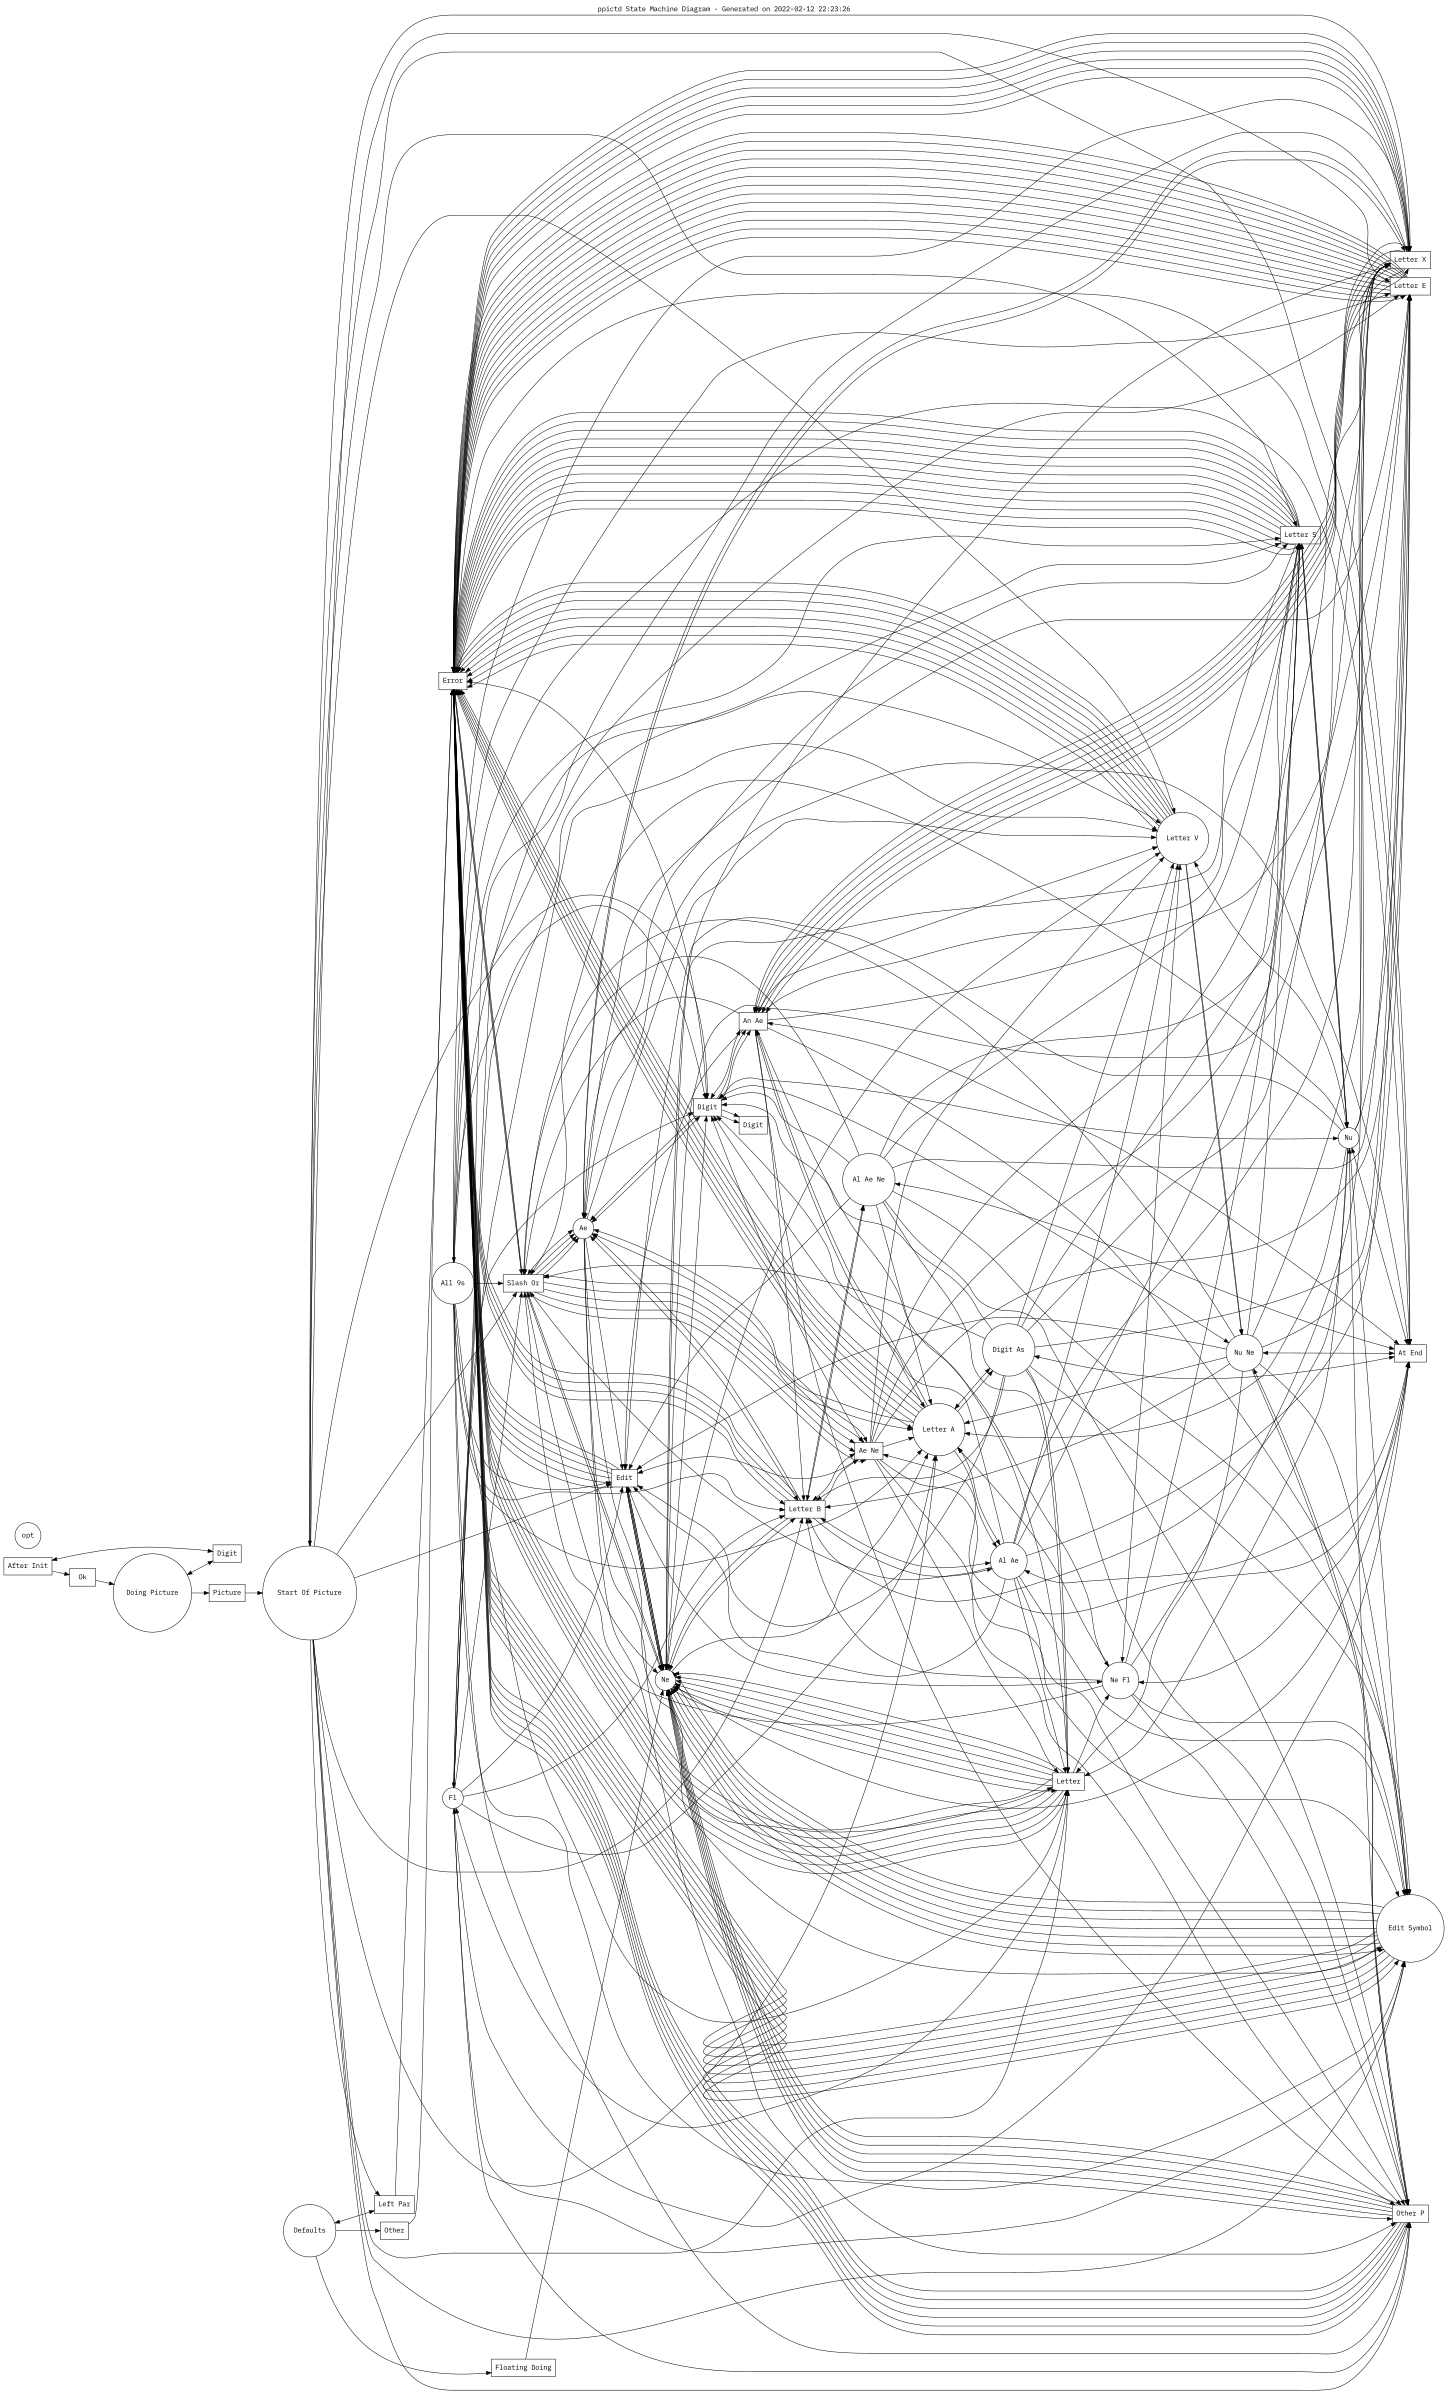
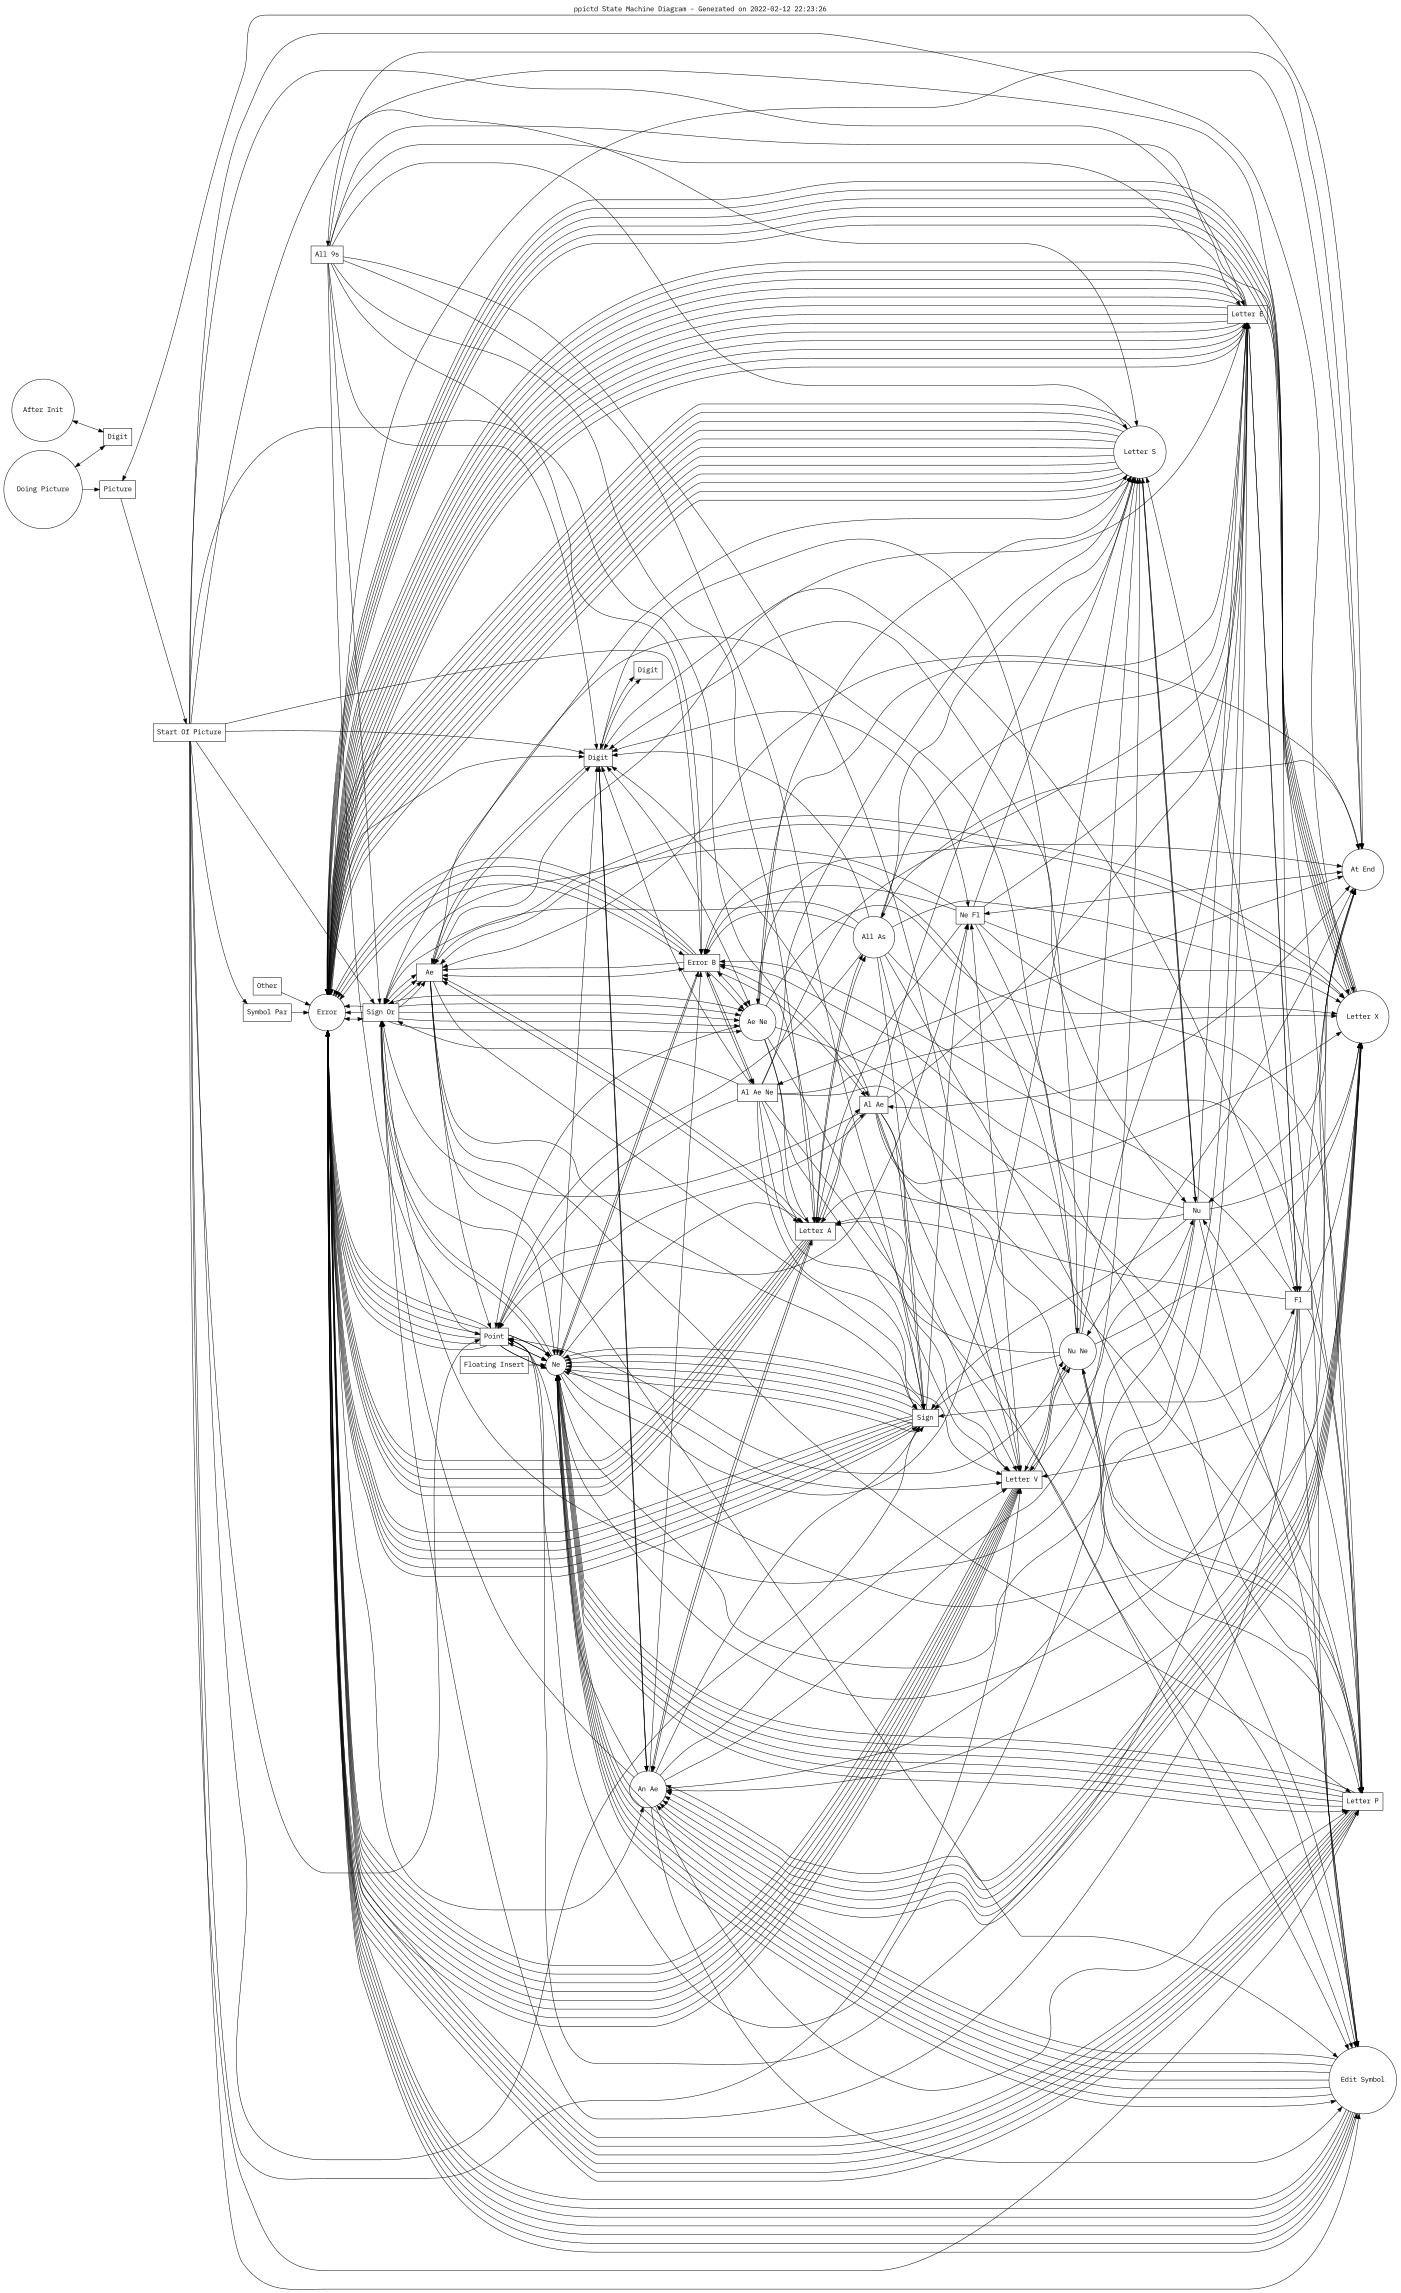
edge "At End" -- "Start Of Picture": now "At End" -- "Picture"
node "Letter X": shape box -> circle
edge "All 9s" -> "Letter X": removed
node "Letter S": shape box -> circle
node "Error": shape box -> circle
edge "Ne Fl" -> "Letter E": added
edge "Letter E" -> "Fl": added
node "Letter V": shape circle -> box
edge "Letter S" -> "Ne": reversed
node "An Ae": shape box -> circle
edge "Error" -- "Letter A": now "Error" -- "An Ae"
node "Nu": shape circle -> box
node "Al Ae Ne": shape circle -> box
node "Ae": shape circle -> box
edge "Al Ae Ne" -> "Letter V": added
node "All 9s": shape circle -> box
node "Slash Or": label "Slash Or" -> "Sign Or"
node "Digit As": label "Digit As" -> "All As"
node "At End": shape box -> circle
node "Letter A": shape circle -> box
edge "Nu Ne" -- "Letter V": added
node "Ae Ne": shape box -> circle
node "Edit": label "Edit" -> "Point"
node "Letter B": label "Letter B" -> "Error B"
node "opt": removed
node "Al Ae": shape circle -> box
node "After Init": shape box -> circle
node "Ok": removed
node "Start Of Picture": shape circle -> box
node "Ne Fl": shape circle -> box
edge "Ae Ne" -> "Edit Symbol": removed
node "Letter": label "Letter" -> "Sign"
node "Fl": shape circle -> box
node "Left Par": label "Left Par" -> "Symbol Par"
node "Other P": label "Other P" -> "Letter P"
node "Defaults": removed
node "Floating Doing": label "Floating Doing" -> "Floating Insert"
